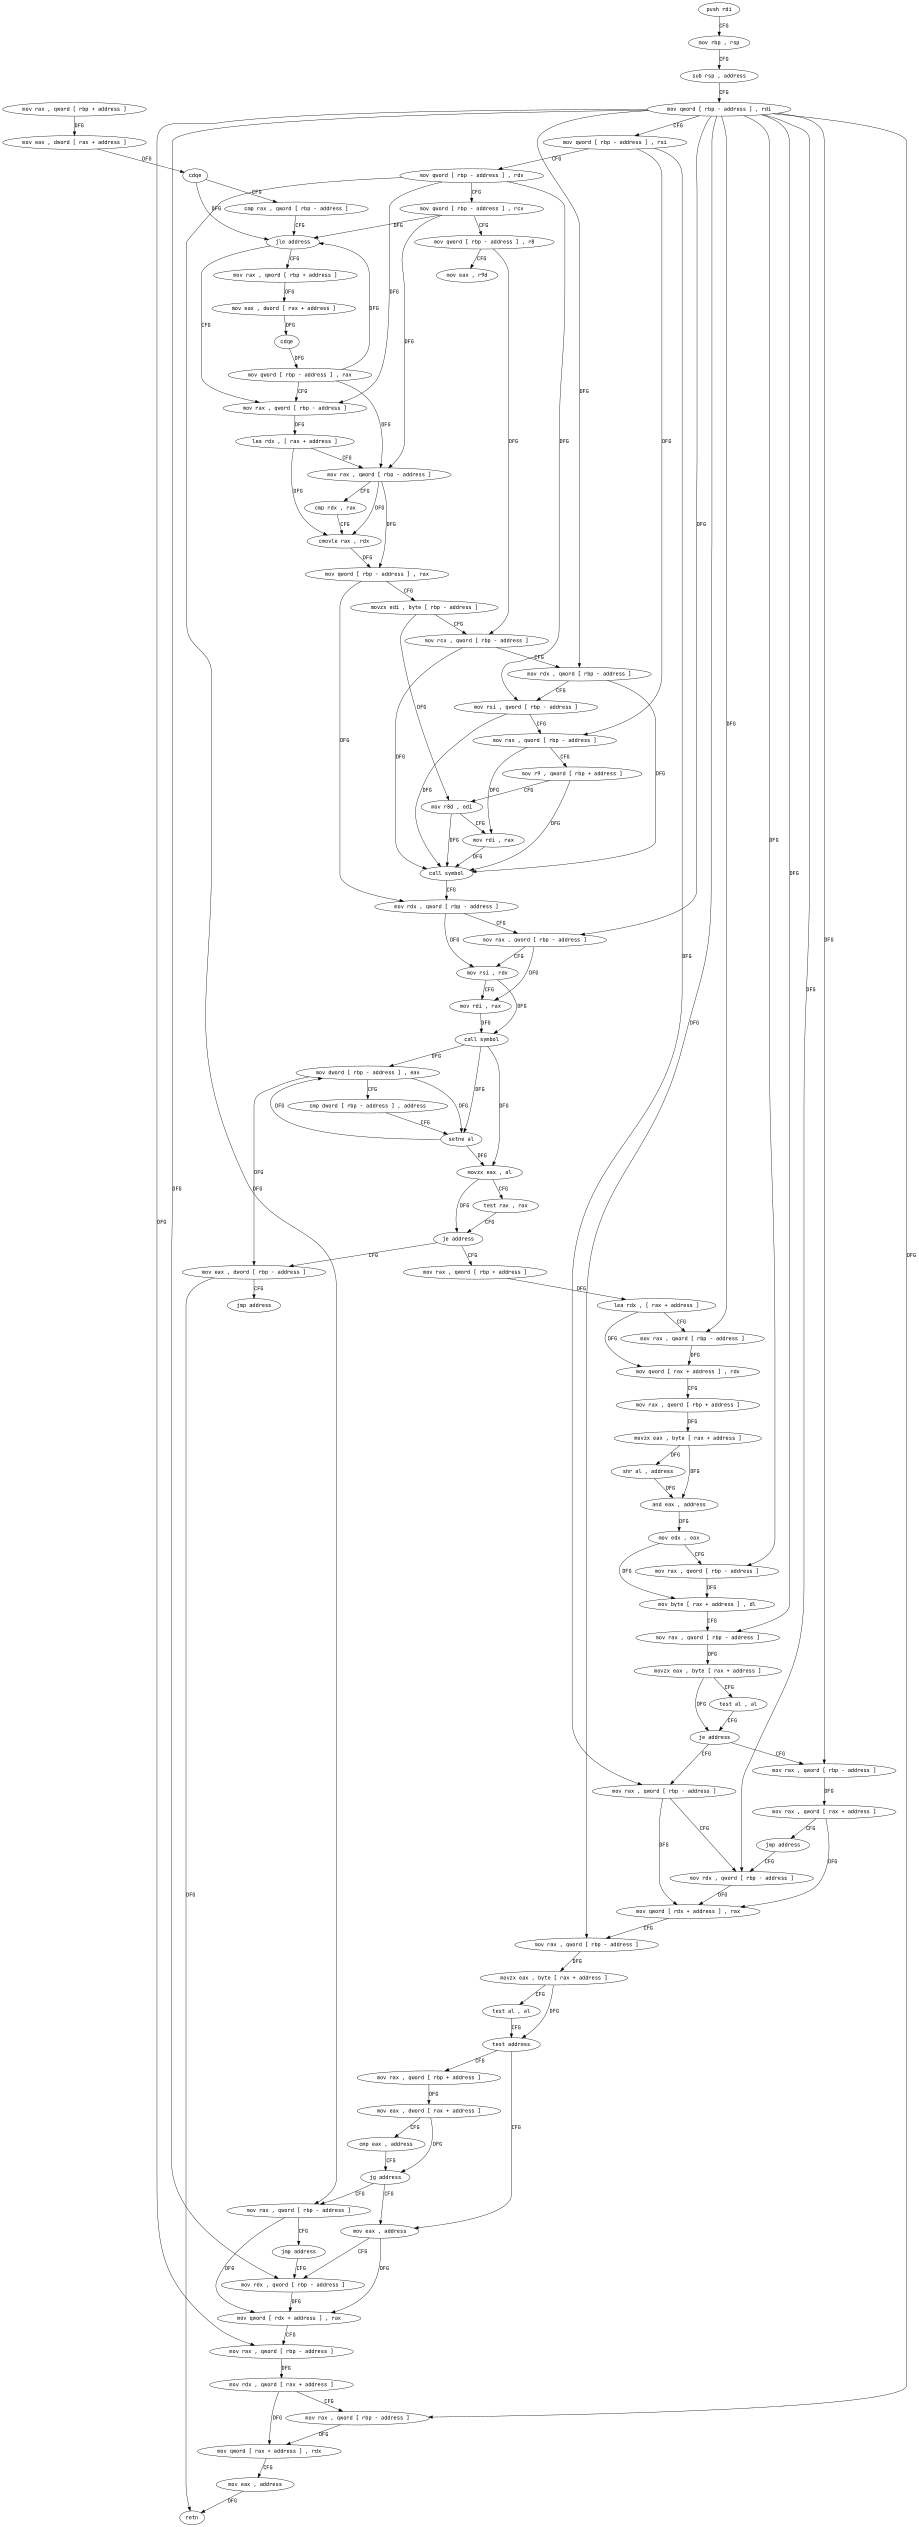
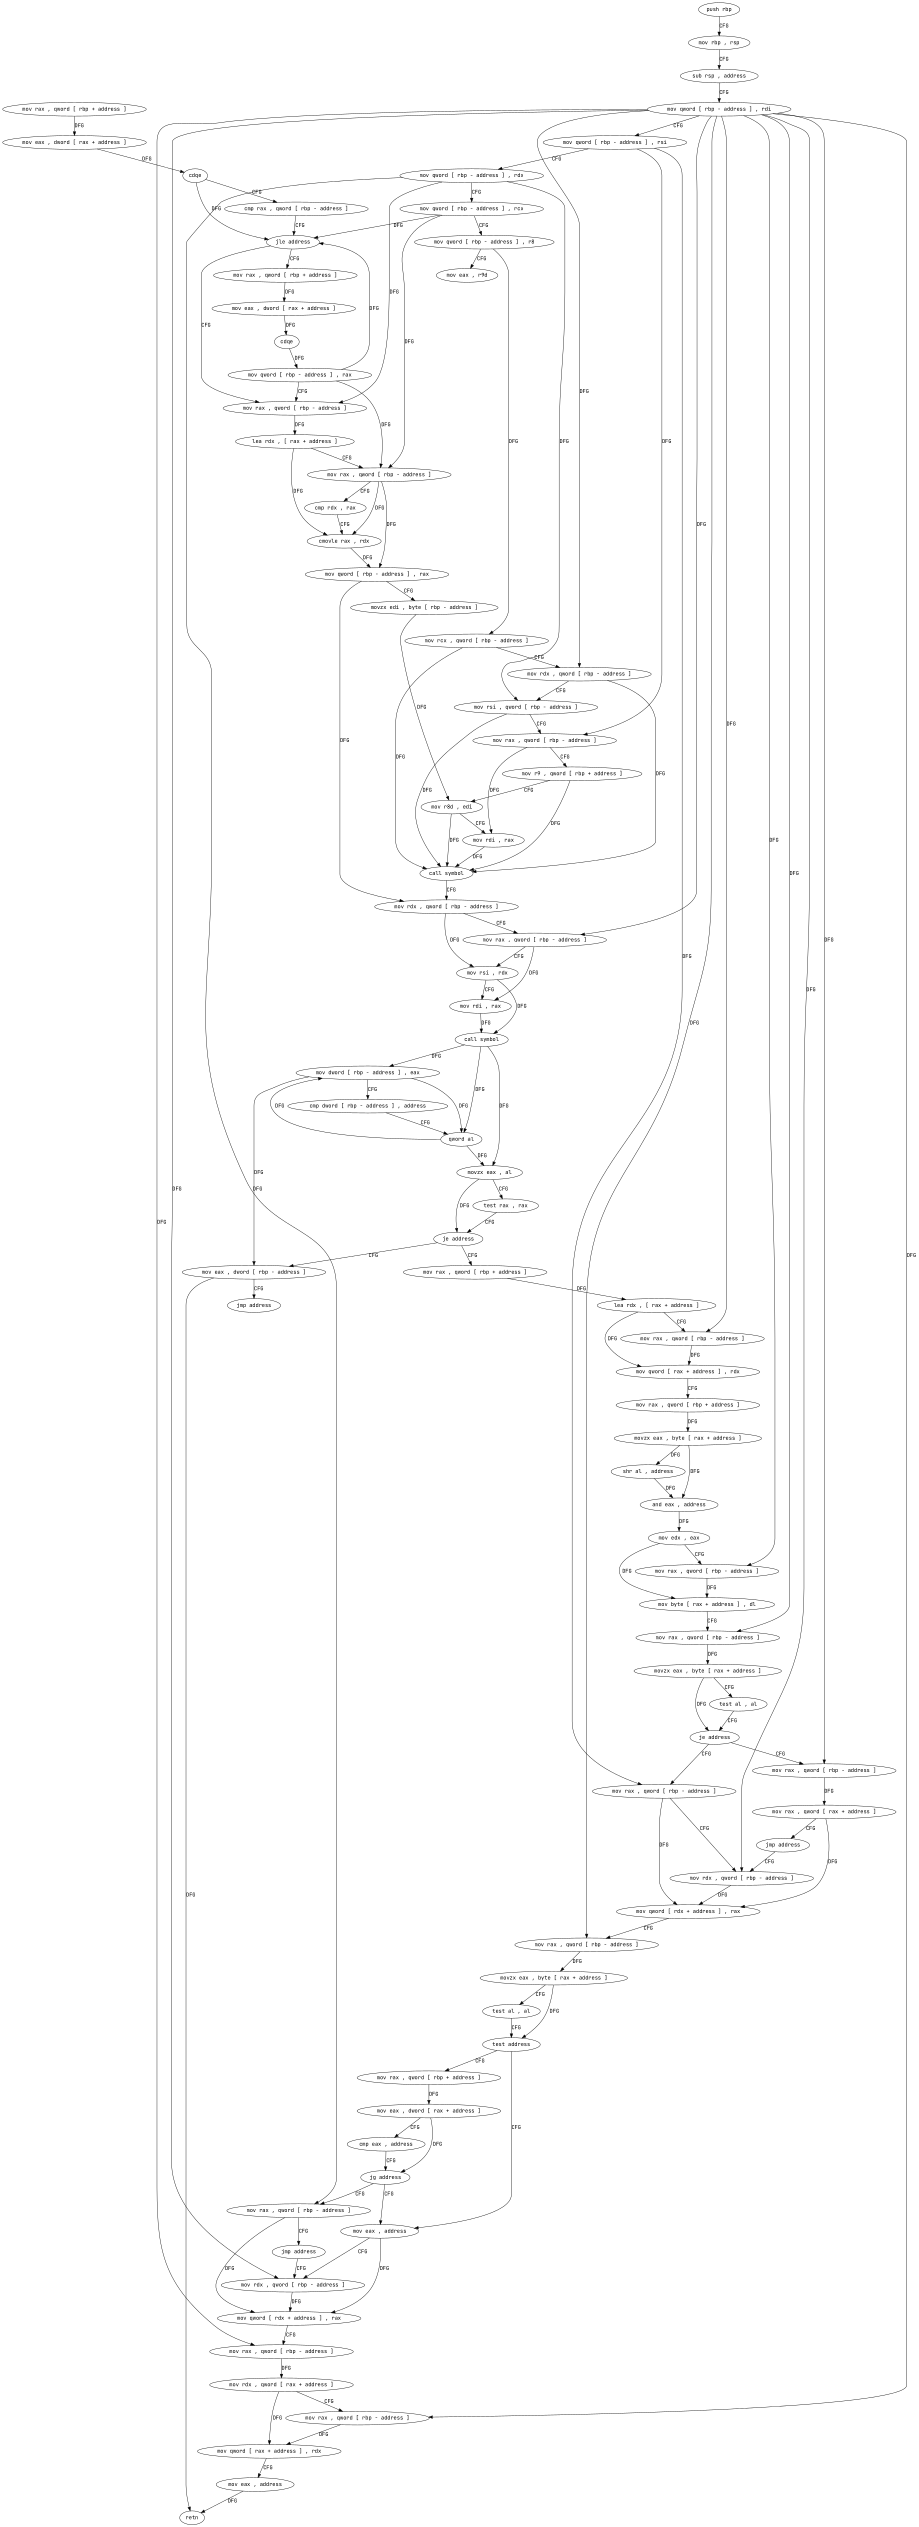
node "push rdi": label "push rdi" -> "push rbp"
edge "movzx edi , byte [ rbp - address ]" -> "mov rcx , qword [ rbp - address ]": removed, label "CFG"
node "setne al": label "setne al" -> "qword al"
